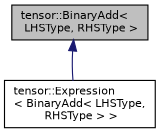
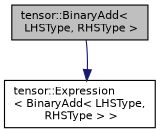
edge "tensor::Expression < BinaryAdd< LHSType, RHSType > >" -> "tensor::BinaryAdd< LHSType, RHSType >": reversed
